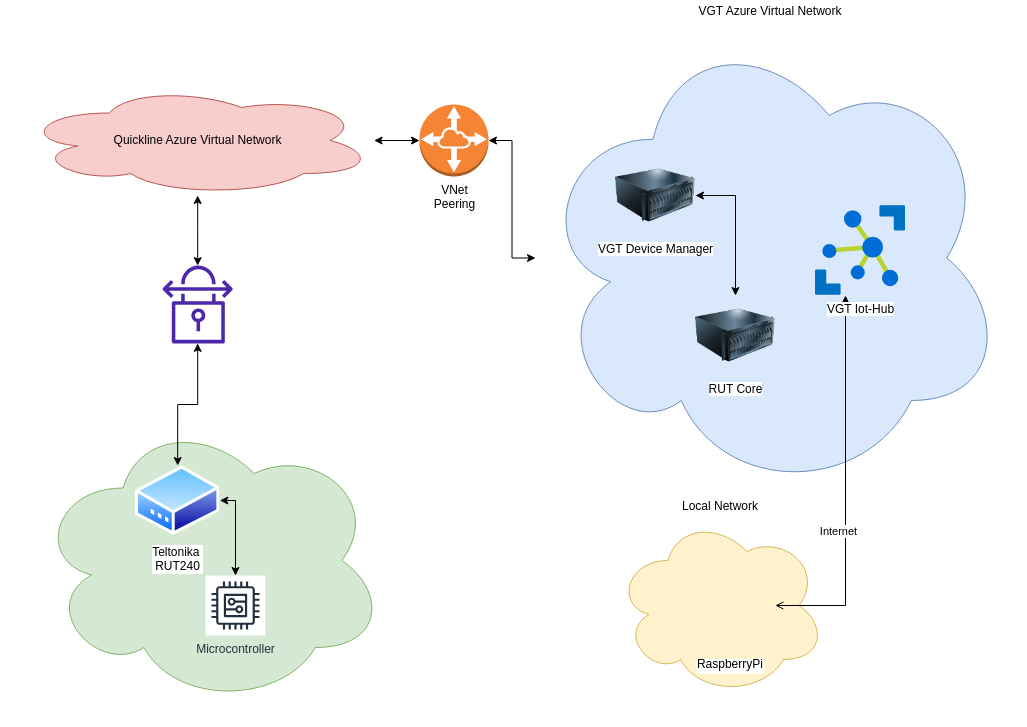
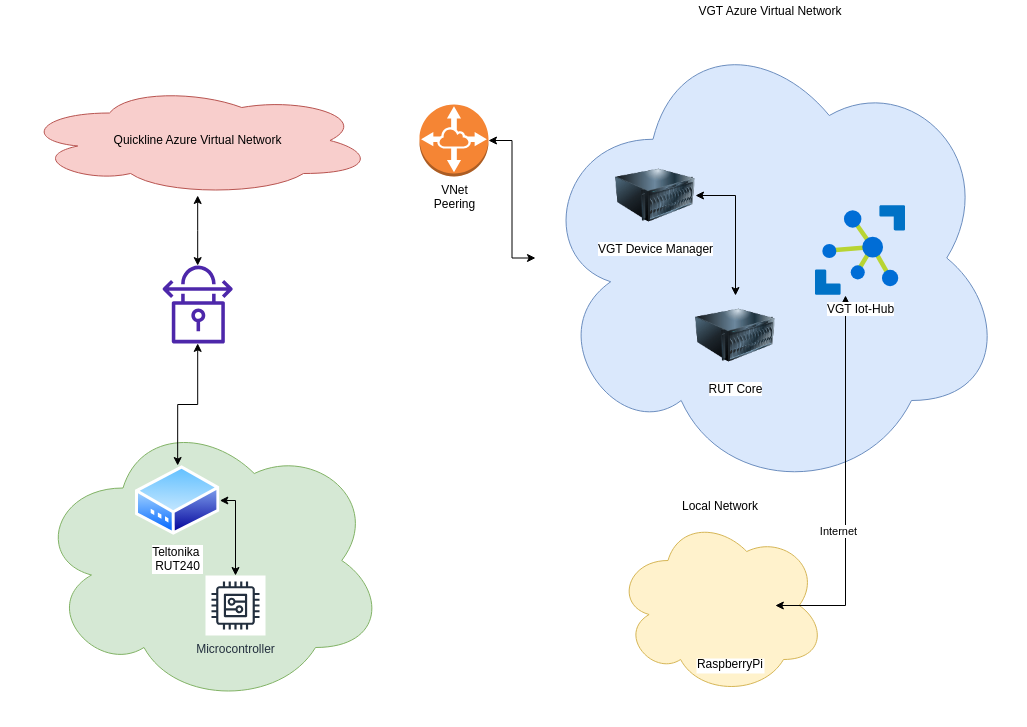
edge "Quickline Azure Virtual Network" -- "VNet Peering": removed
edge "VGT Iot-Hub" -- "RaspberryPi": arrowhead open -> classic
